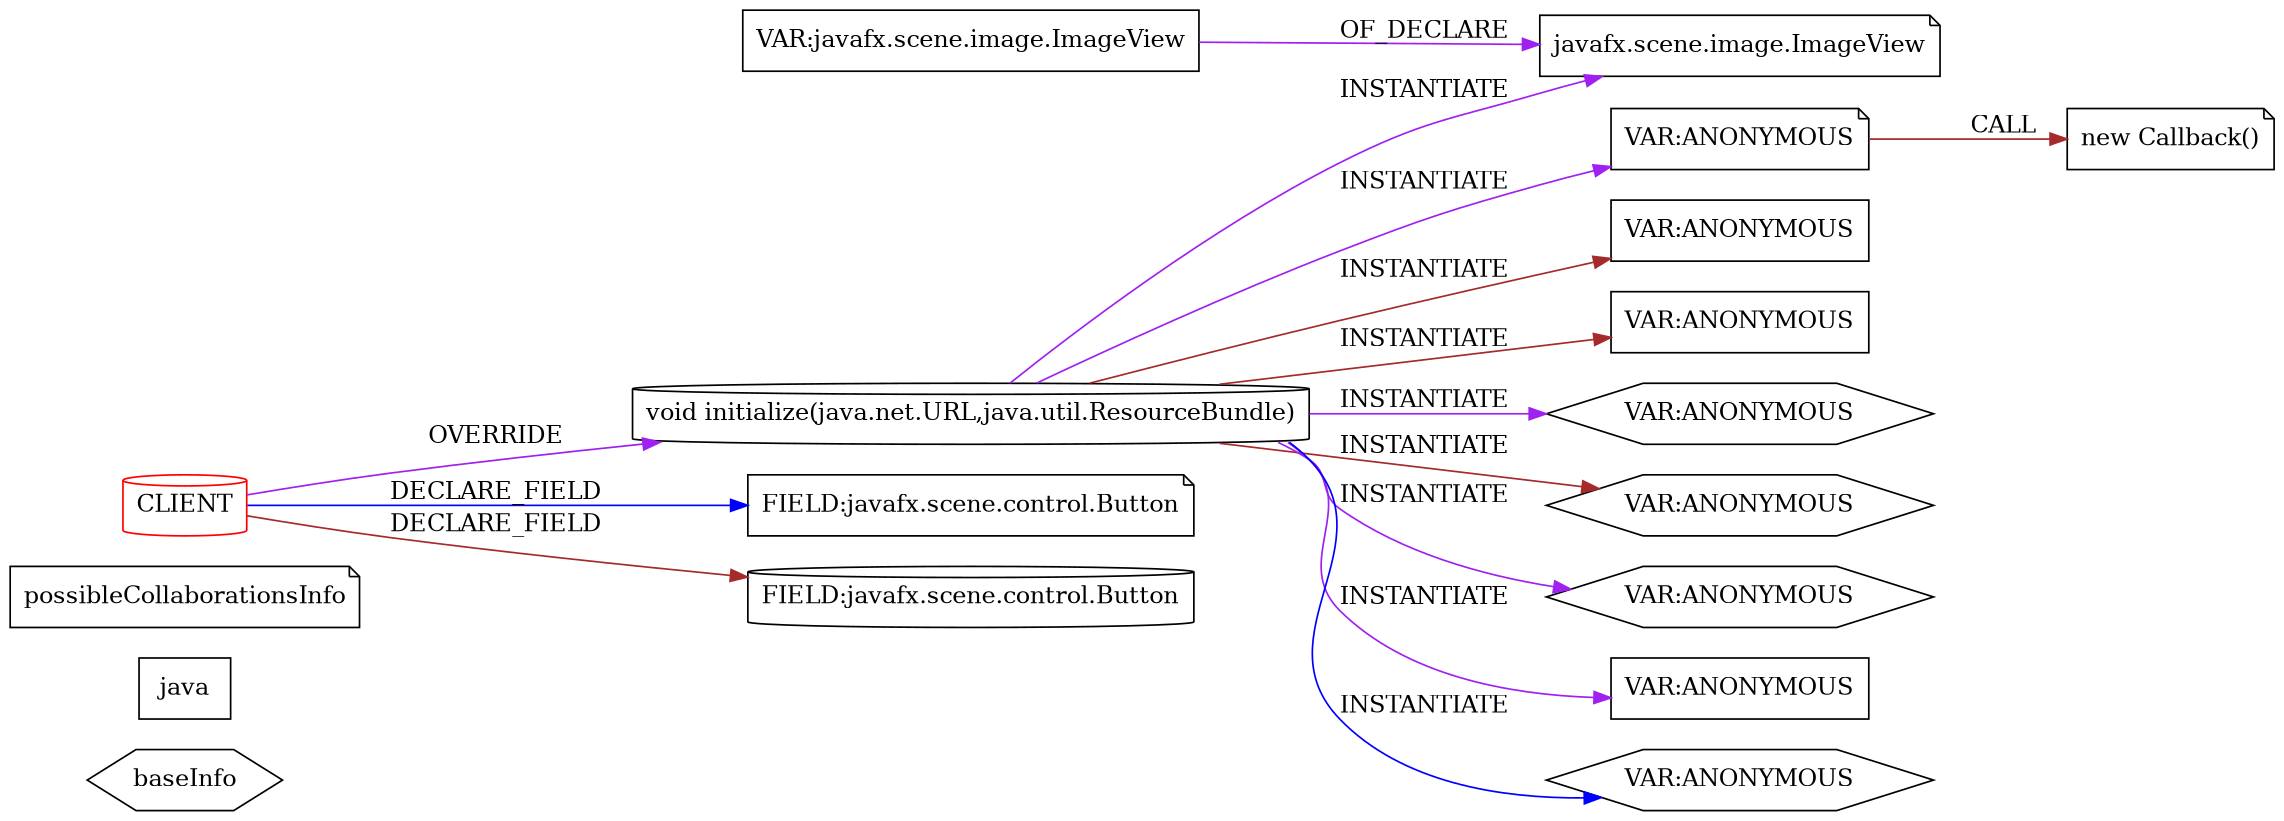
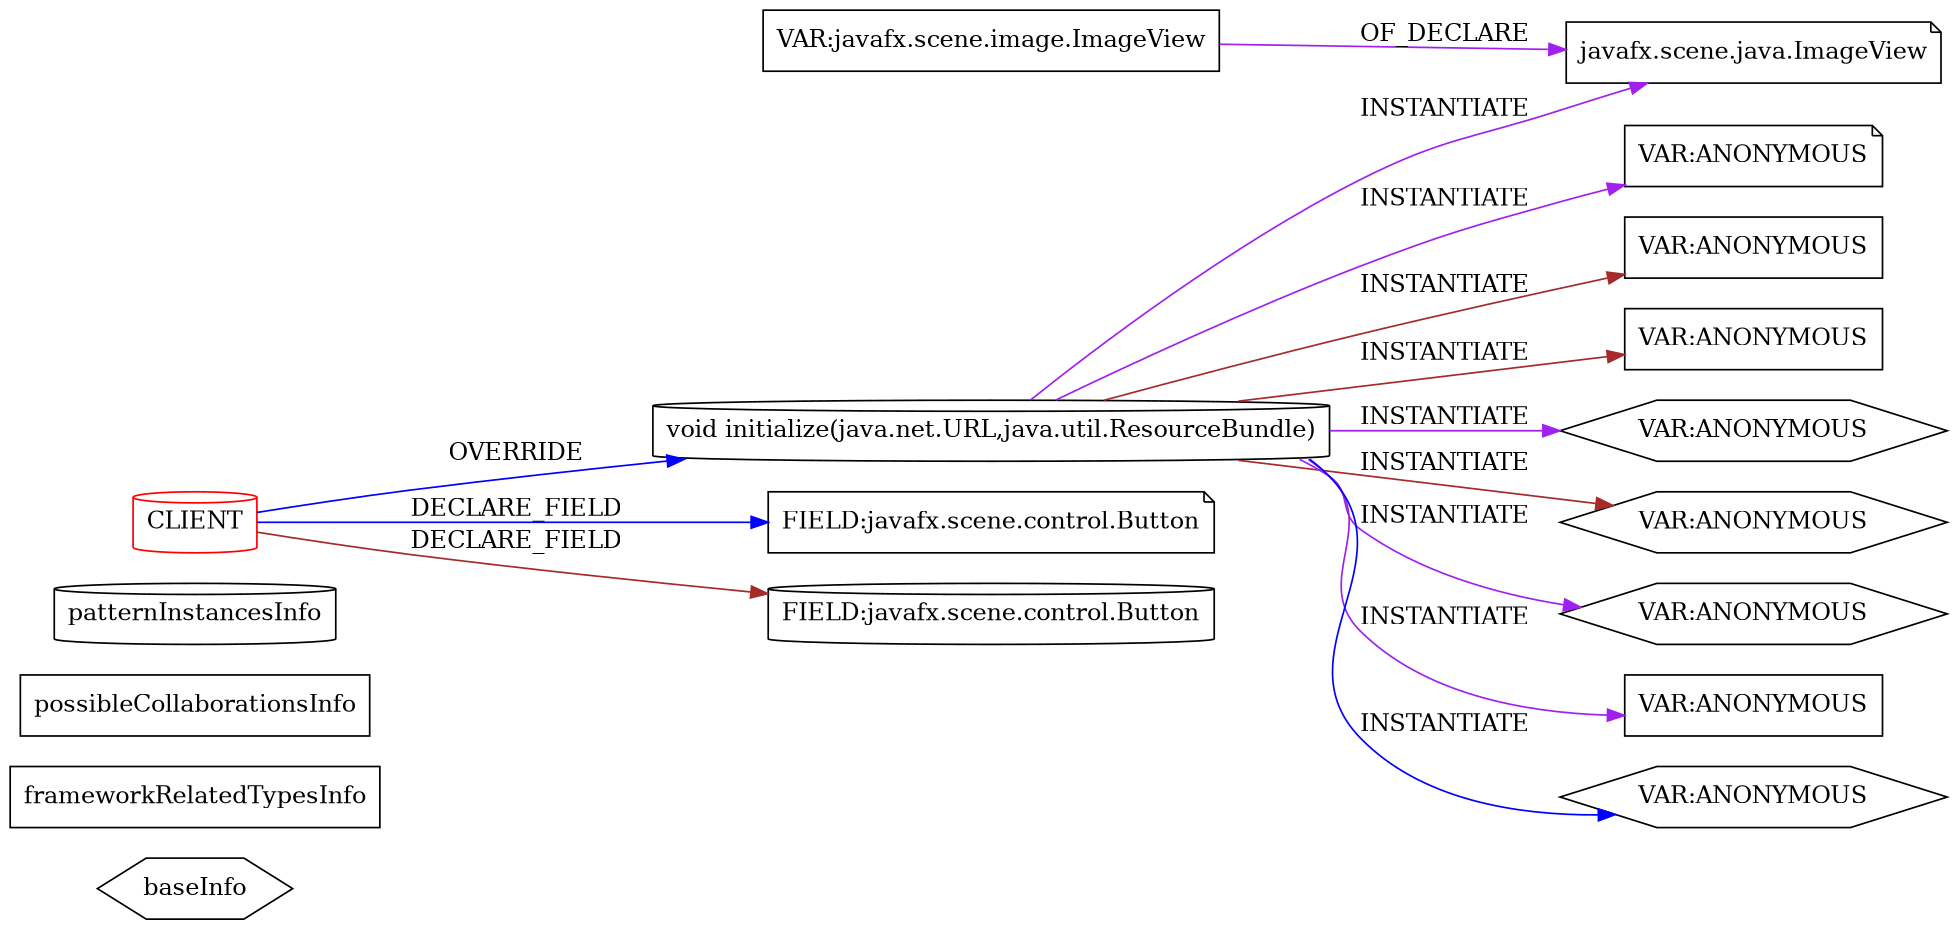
node "javafx.scene.image.ImageView": label "javafx.scene.image.ImageView" -> "javafx.scene.java.ImageView"
node "new Callback()": removed
edge "CLIENT" -> "void initialize(java.net.URL,java.util.ResourceBundle)": color purple -> blue
node "possibleCollaborationsInfo": shape note -> box
node "patternInstancesInfo": added
node "java": label "java" -> "frameworkRelatedTypesInfo"
